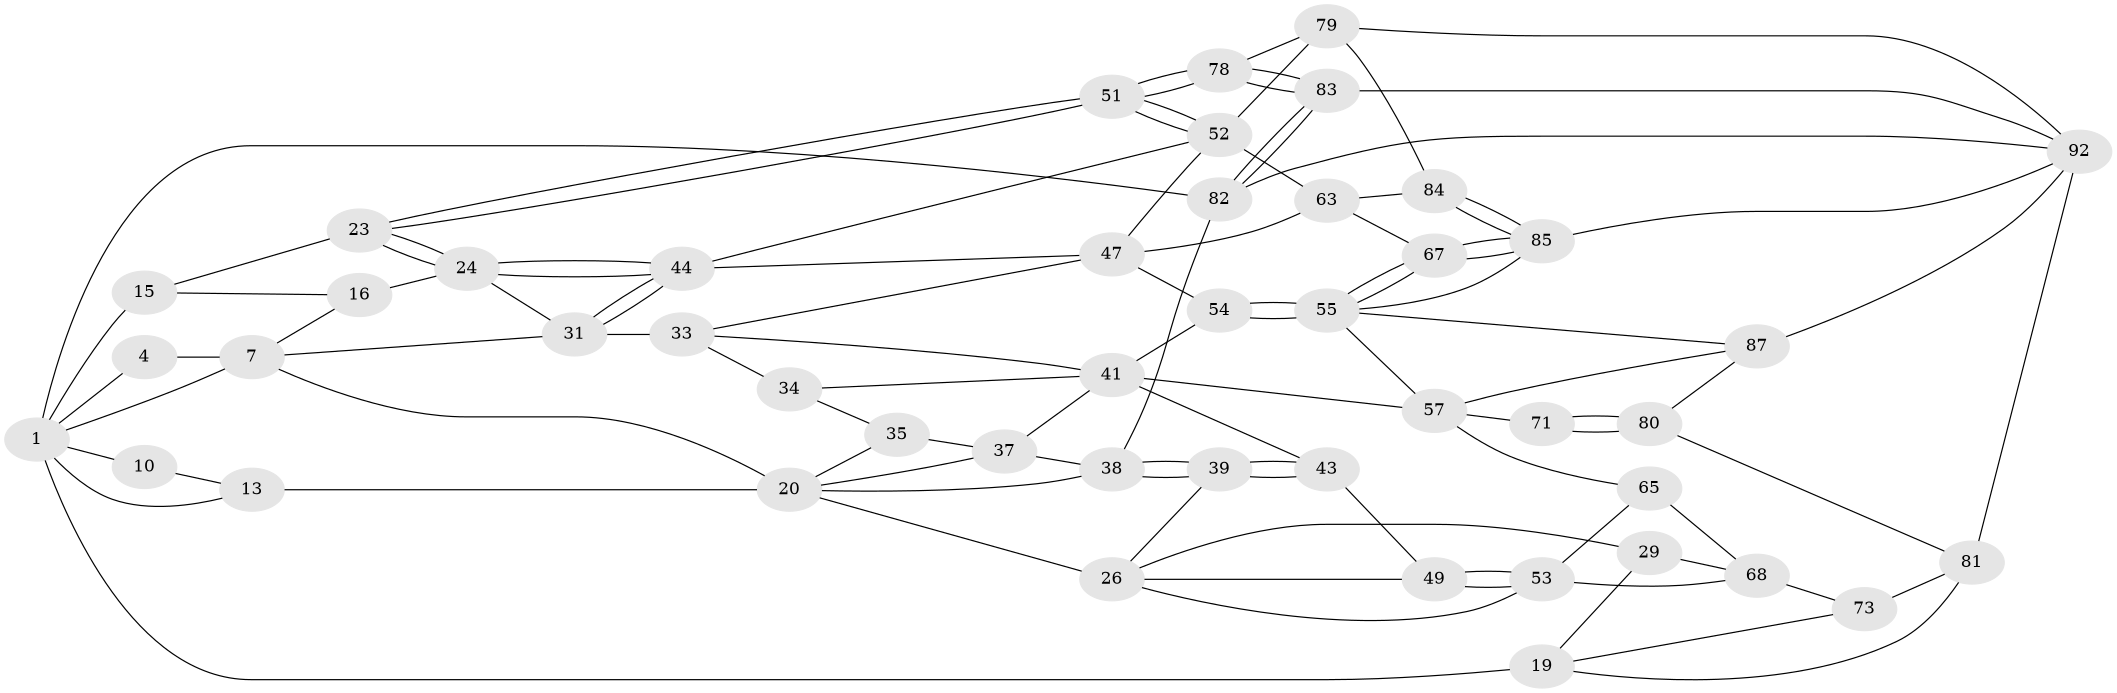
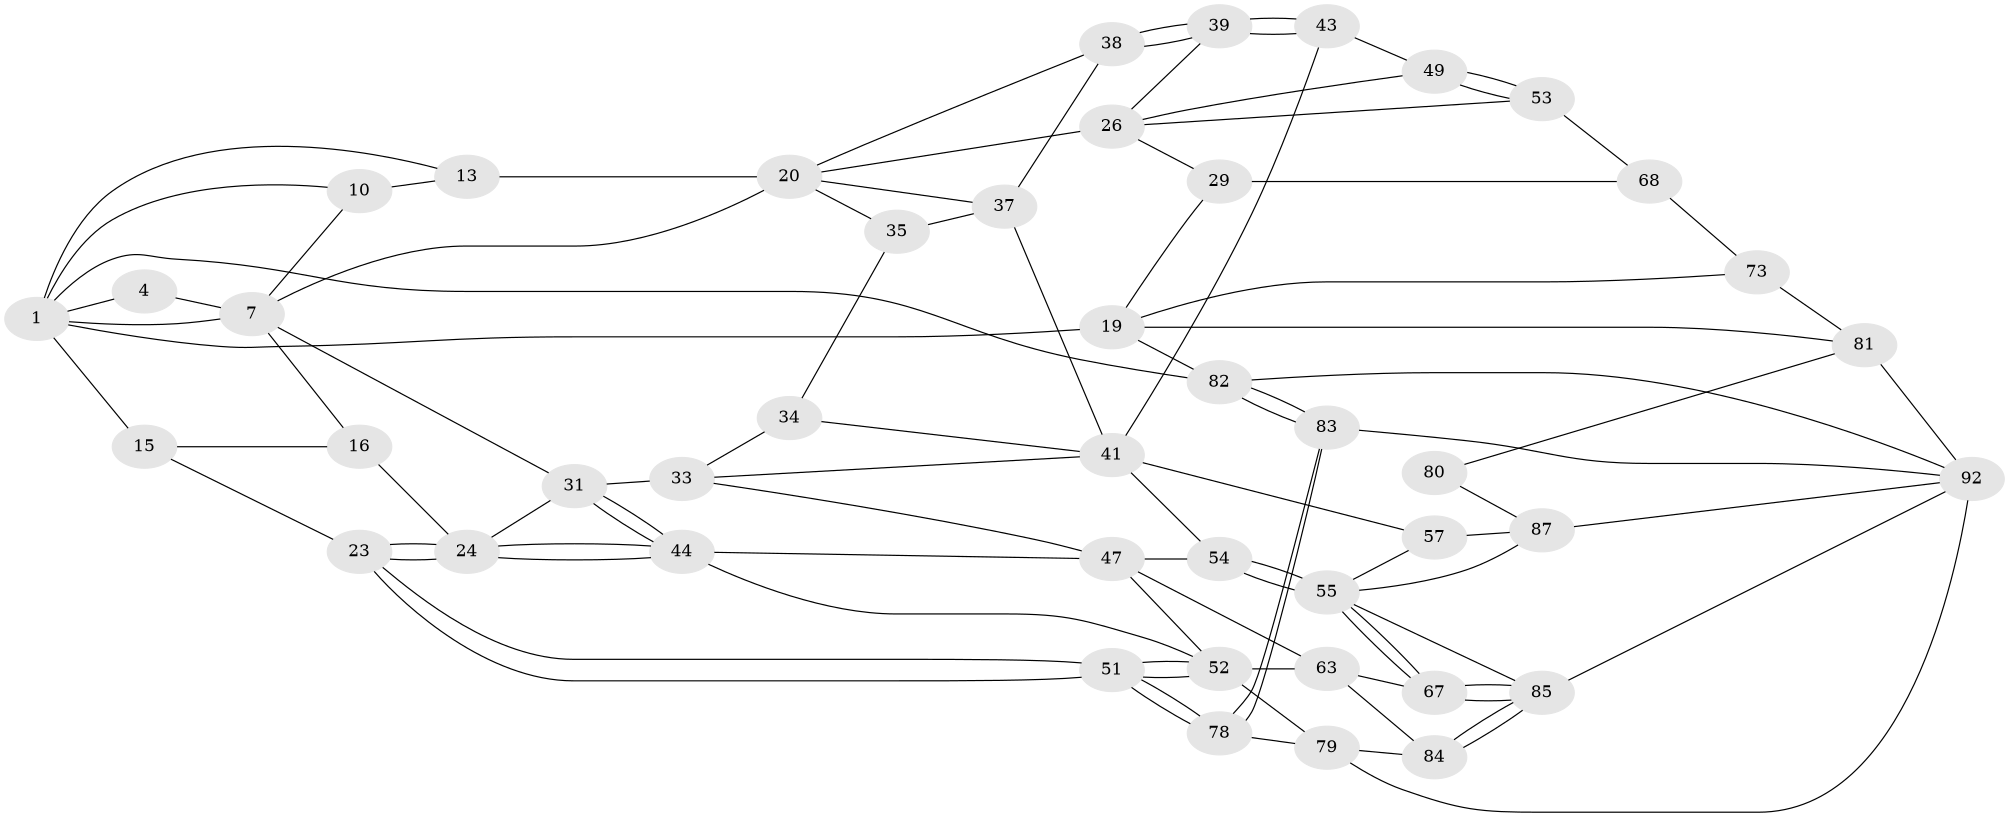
edge "10" -- "7": added
edge "82" -- "38": now "82" -- "19"
node "71": removed
node "65": removed
